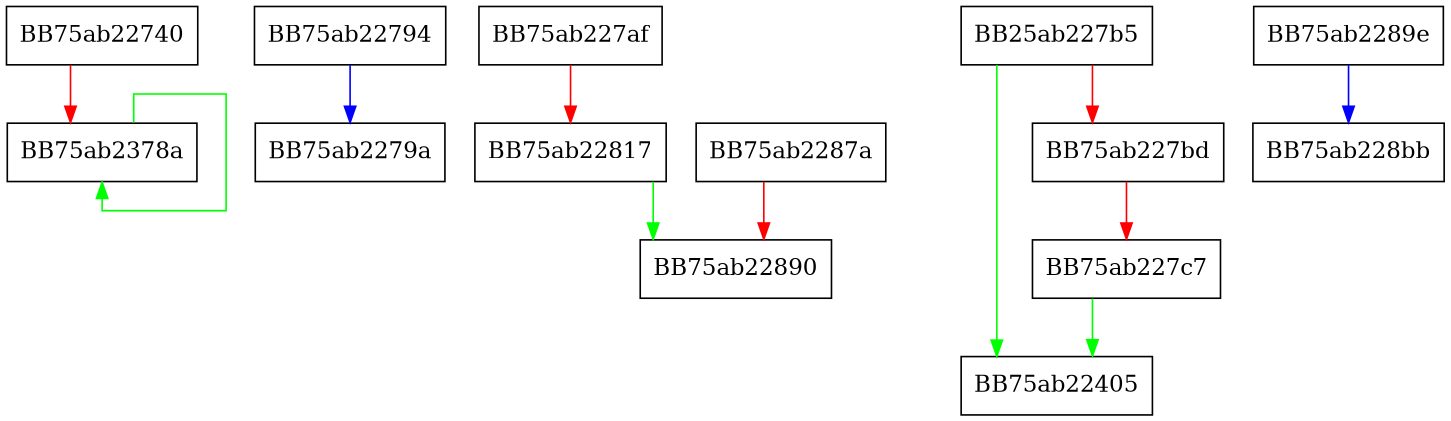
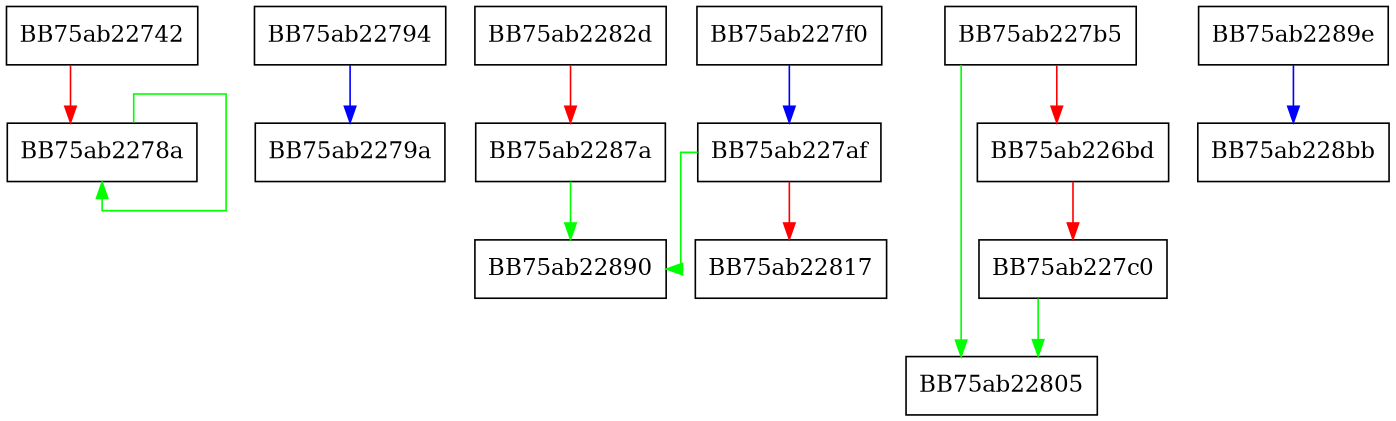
node "BB75ab22740": label "BB75ab22740" -> "BB75ab22742"
node "BB75ab2282d": added
node "BB75ab227f0": added
node "BB25ab227b5": label "BB25ab227b5" -> "BB75ab227b5"
node "BB75ab2378a": label "BB75ab2378a" -> "BB75ab2278a"
node "BB75ab227bd": label "BB75ab227bd" -> "BB75ab226bd"
edge "BB75ab22817" -> "BB75ab22890": now "BB75ab227af" -> "BB75ab22890"
edge "BB75ab2287a" -> "BB75ab22890": color red -> green
node "BB75ab227c7": label "BB75ab227c7" -> "BB75ab227c0"
node "BB75ab22405": label "BB75ab22405" -> "BB75ab22805"
